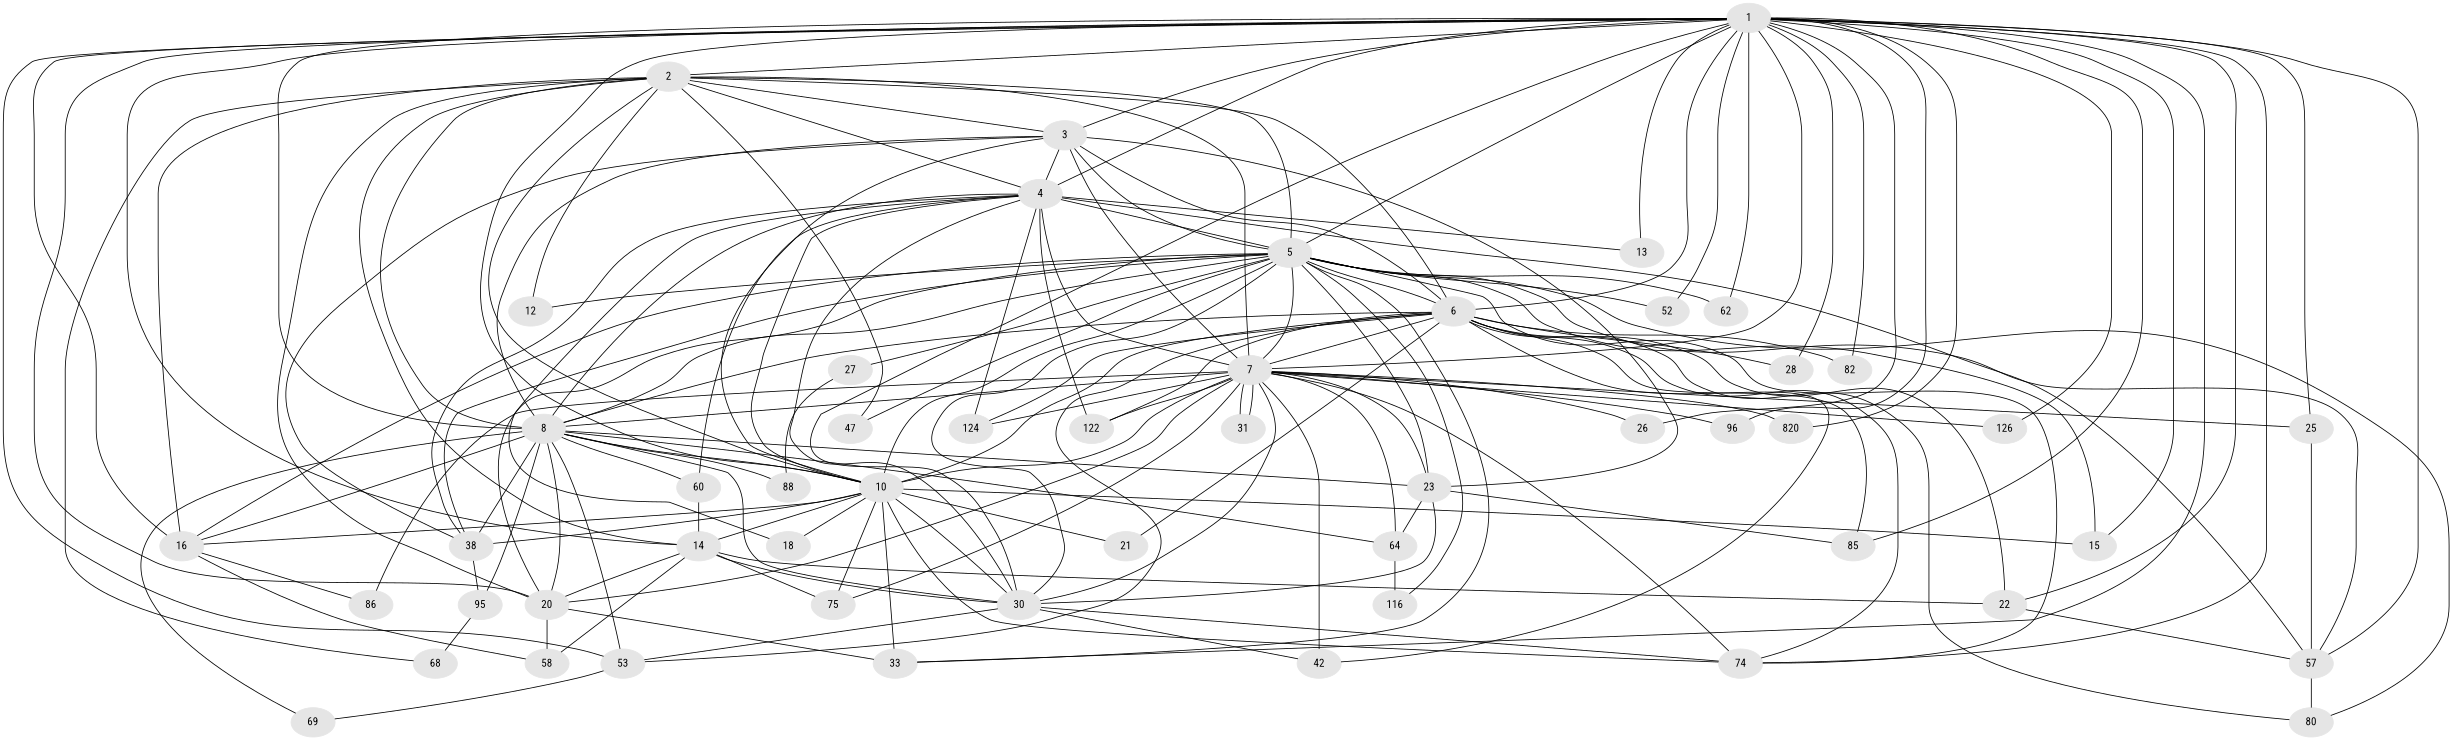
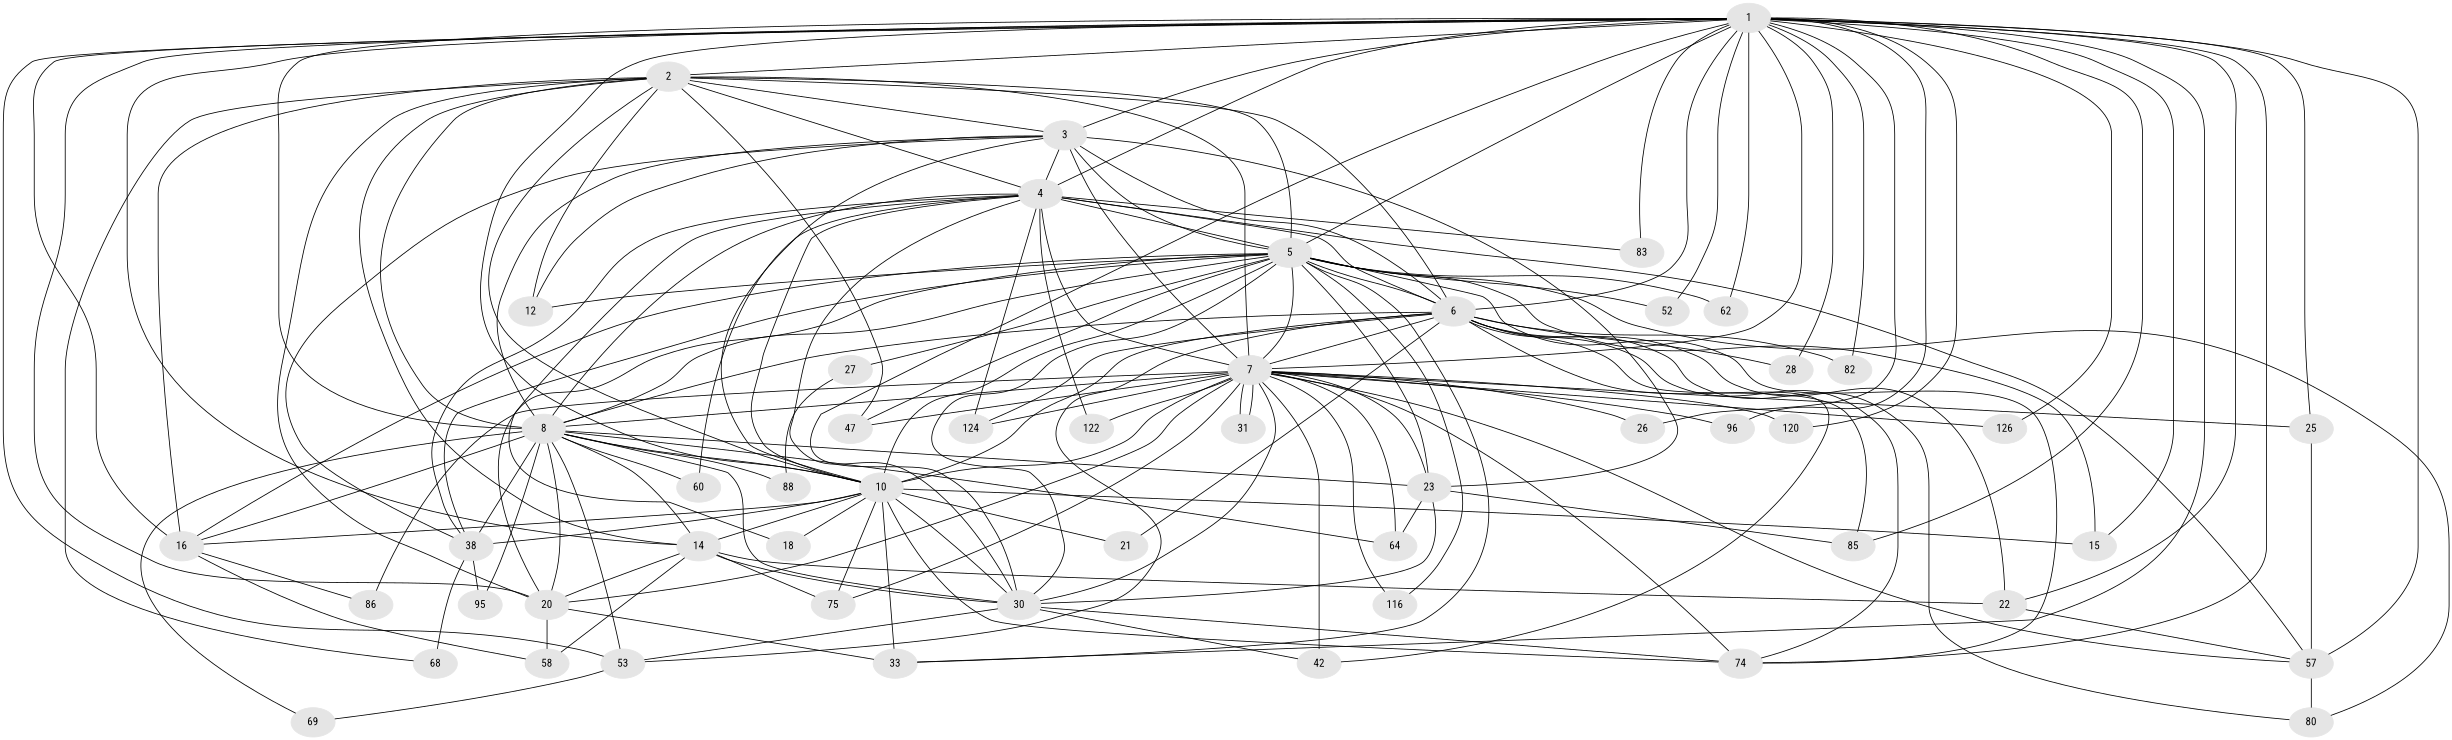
edge "3" -- "12": added
node "13": label "13" -> "83"
edge "6" -- "122": now "6" -- "4"
edge "5" -- "57": now "7" -- "57"
edge "7" -- "47": added
node "820": label "820" -> "120"
edge "60" -- "14": now "8" -- "14"
edge "64" -- "116": now "7" -- "116"
edge "95" -- "68": now "38" -- "68"
